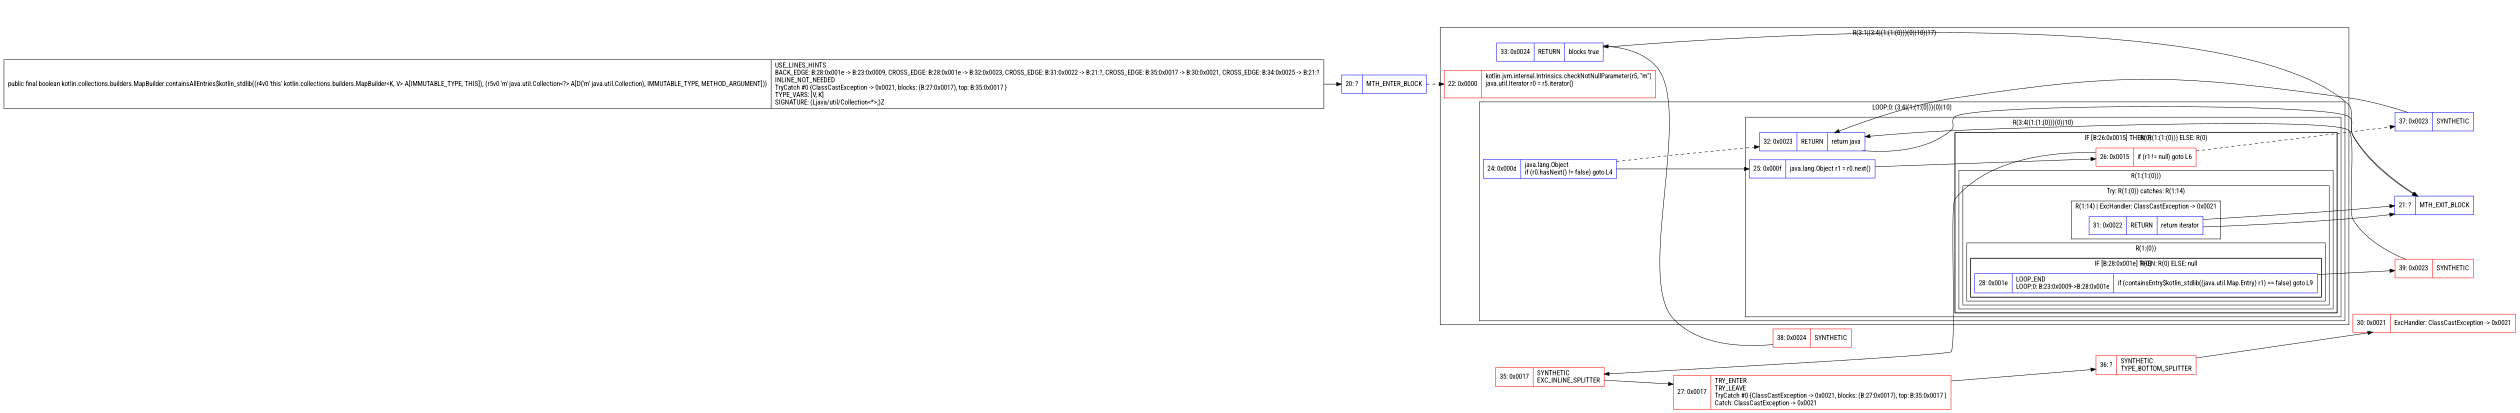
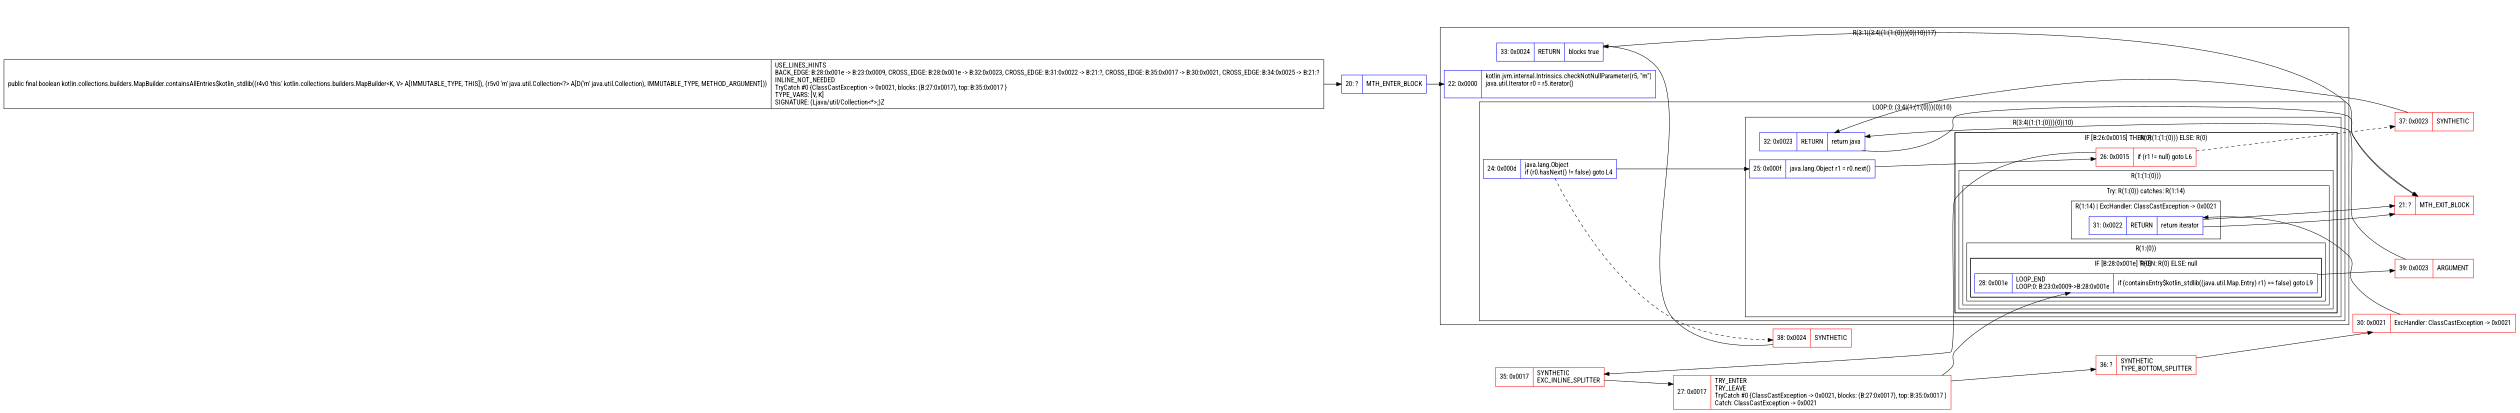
edge "20: ?" -> "22: 0x0000": style dashed -> solid
node "22: 0x0000": color red -> blue
node "37: 0x0023": color blue -> red
edge "24: 0x000d" -> "32: 0x0023": now "24: 0x000d" -> "38: 0x0024"
node "21: ?": color blue -> red
edge "30: 0x0021" -> "31: 0x0022": added
node "39: 0x0023": text "SYNTHETIC" -> "ARGUMENT"
edge "27: 0x0017" -> "28: 0x001e": added
